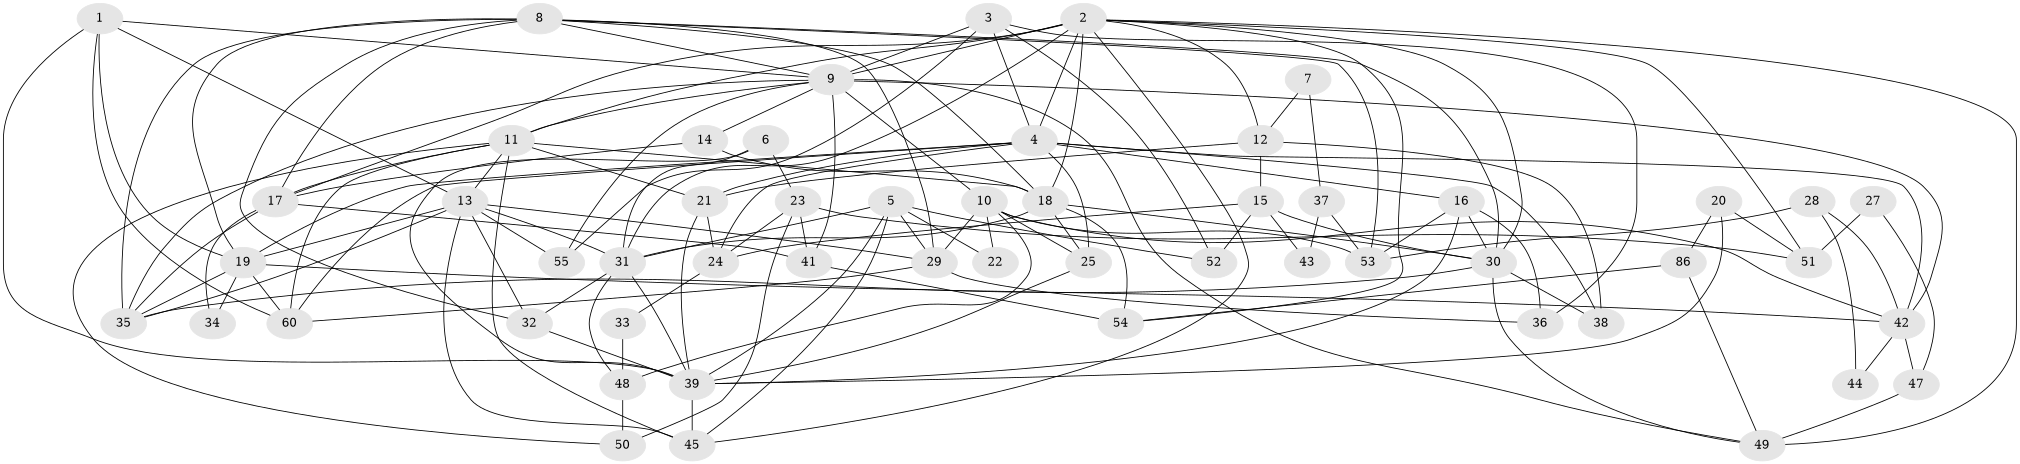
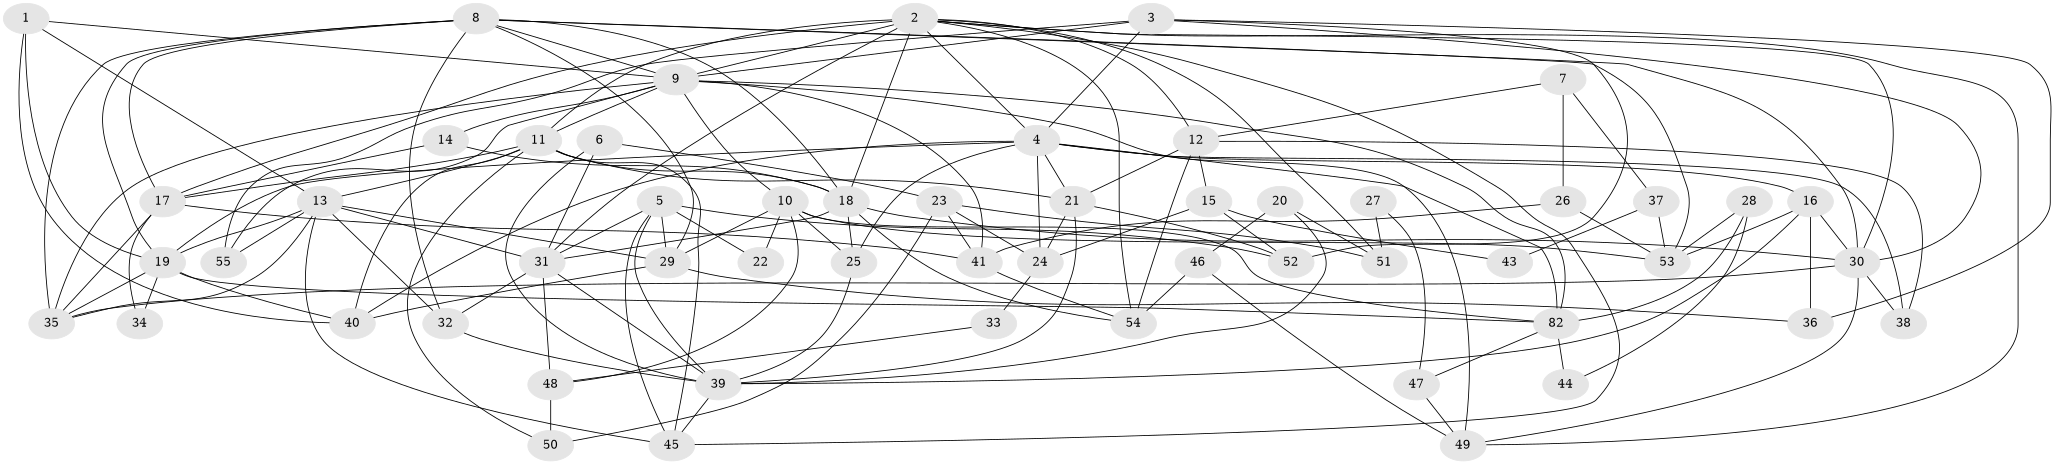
node "26": added
edge "21" -- "52": added
edge "15" -- "30": now "3" -- "30"
edge "12" -- "54": added
node "86": label "86" -> "46"
node "60": label "60" -> "40"
node "42": label "42" -> "82"
edge "1" -- "39": removed
